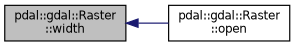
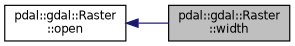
edge "pdal::gdal::Raster ::open" -> "pdal::gdal::Raster ::width": reversed
